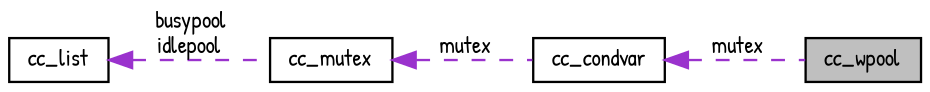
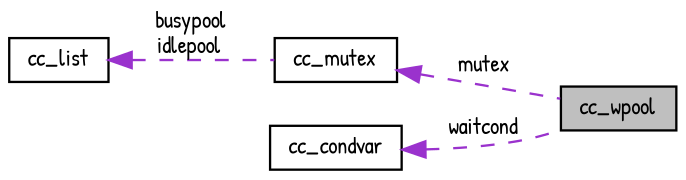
edge "cc_wpool" -> "cc_condvar": label " mutex" -> " waitcond"
edge "cc_condvar" -> "cc_mutex": now "cc_wpool" -> "cc_mutex"
